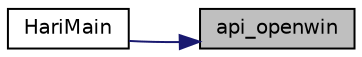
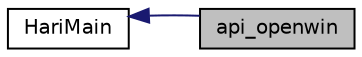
edge "HariMain" -> "api_openwin": reversed
